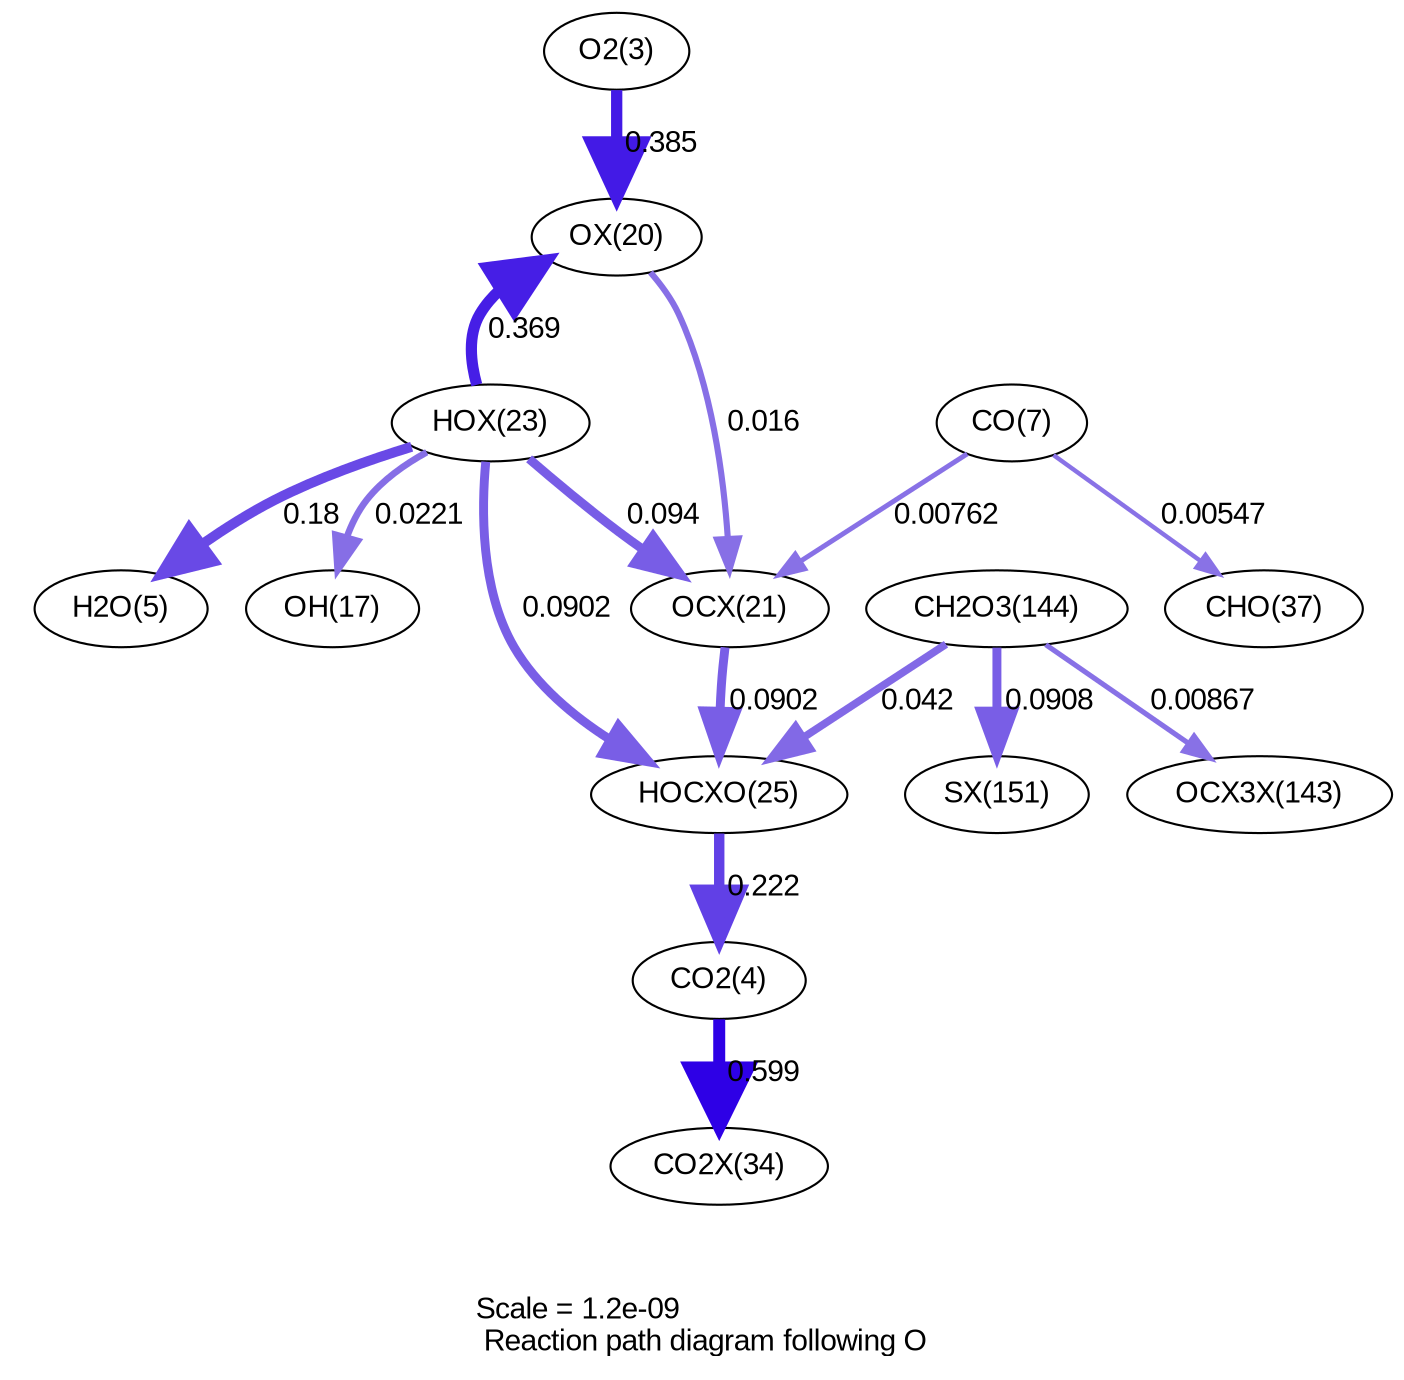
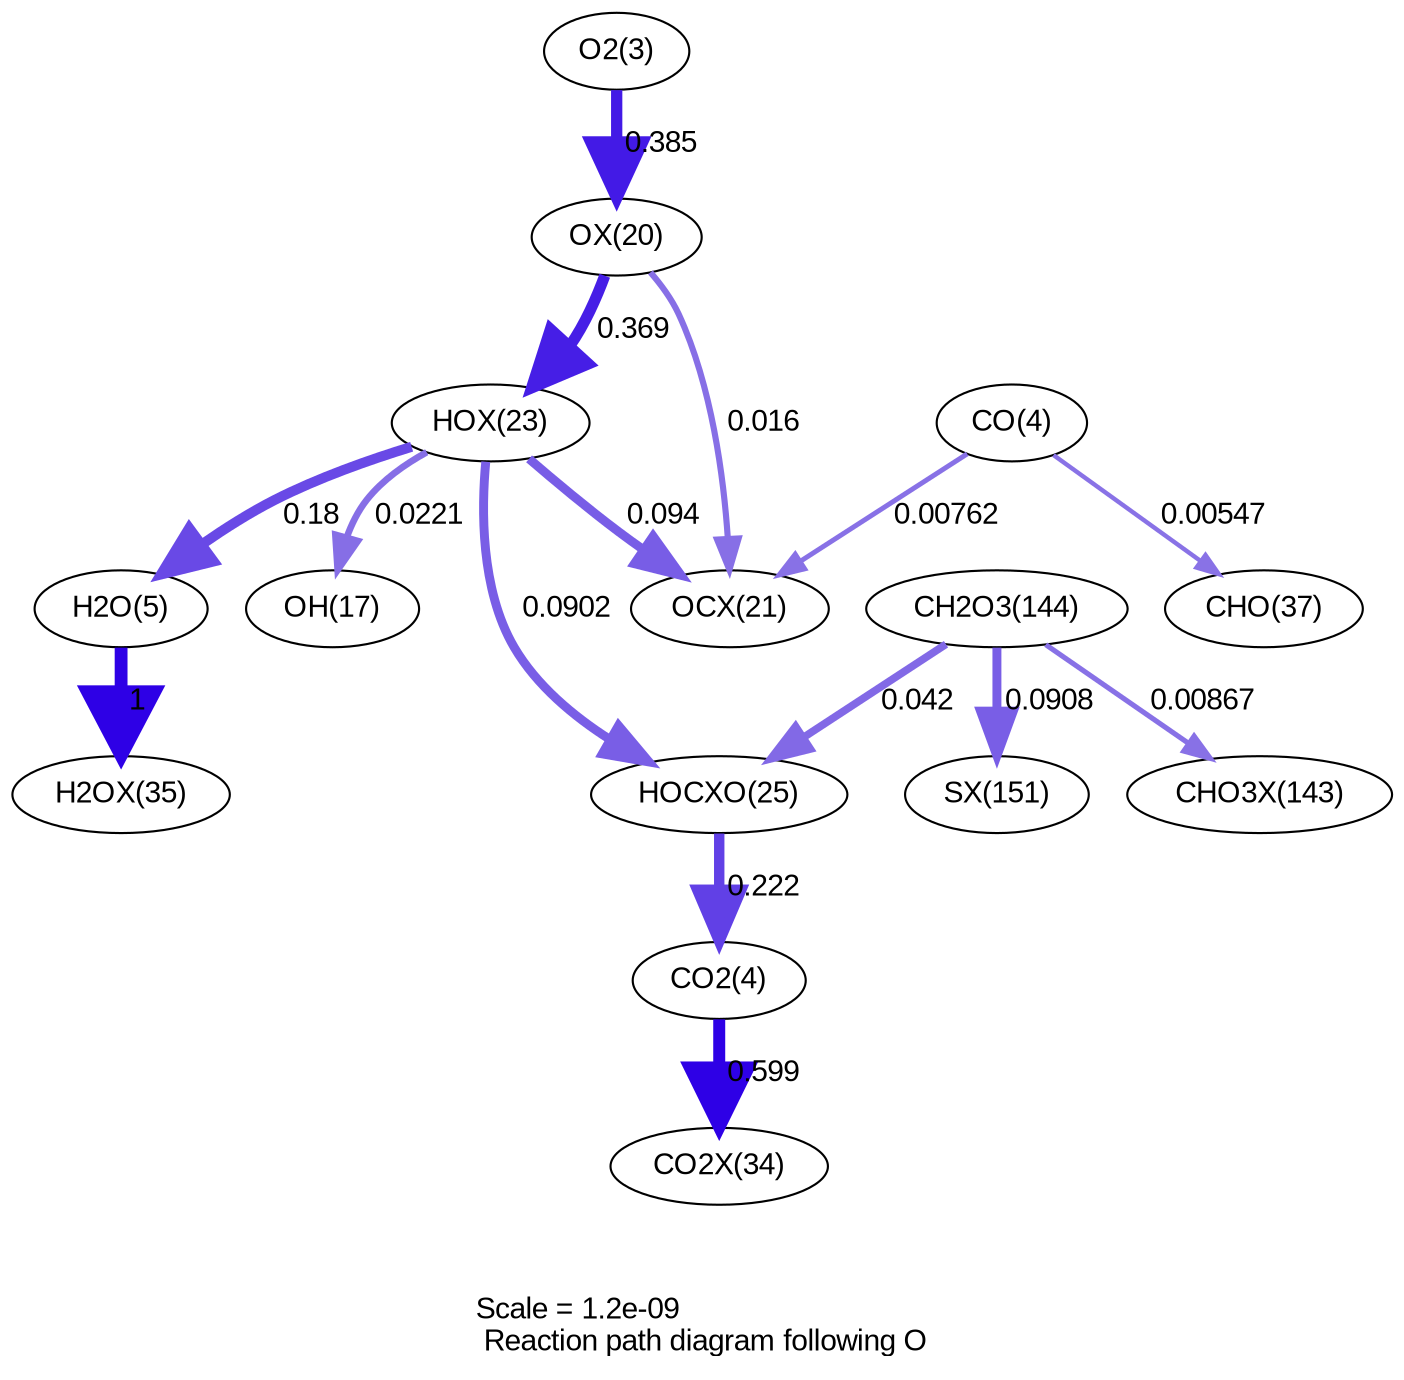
edge "HOX(23)" -> "OX(20)": reversed
node "CO(7)": label "CO(7)" -> "CO(4)"
edge "OCX(21)" -> "HOCXO(25)": removed, label "0.0902"
node "H2OX(35)": added
node "OCX3X(143)": label "OCX3X(143)" -> "CHO3X(143)"
